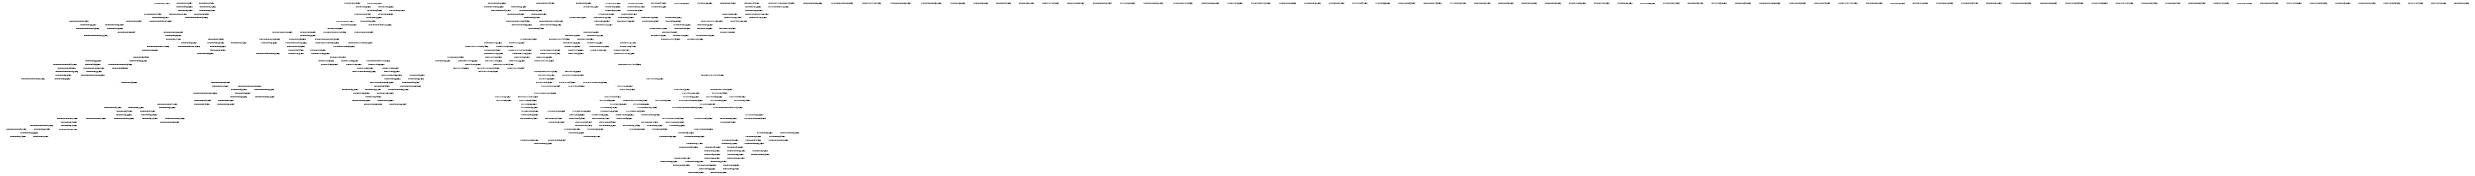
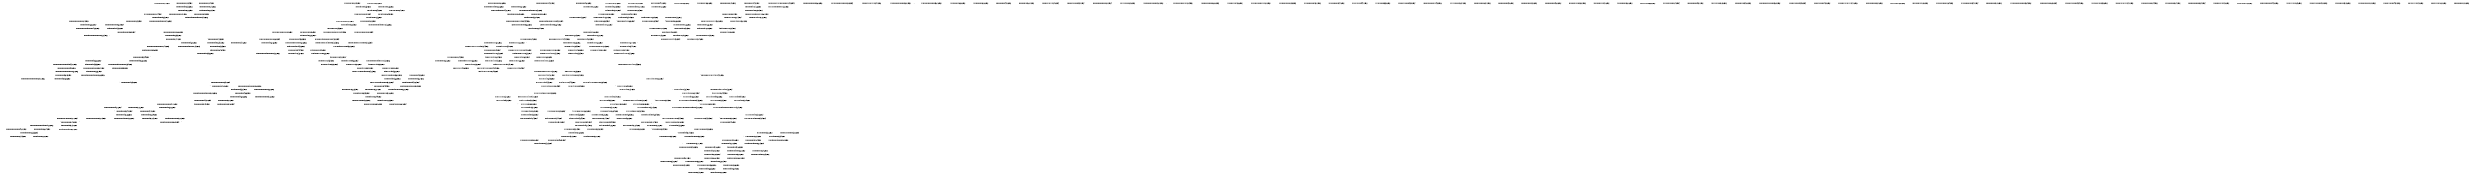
node "11000100000010010001_58-77:310-LEN:20": added
